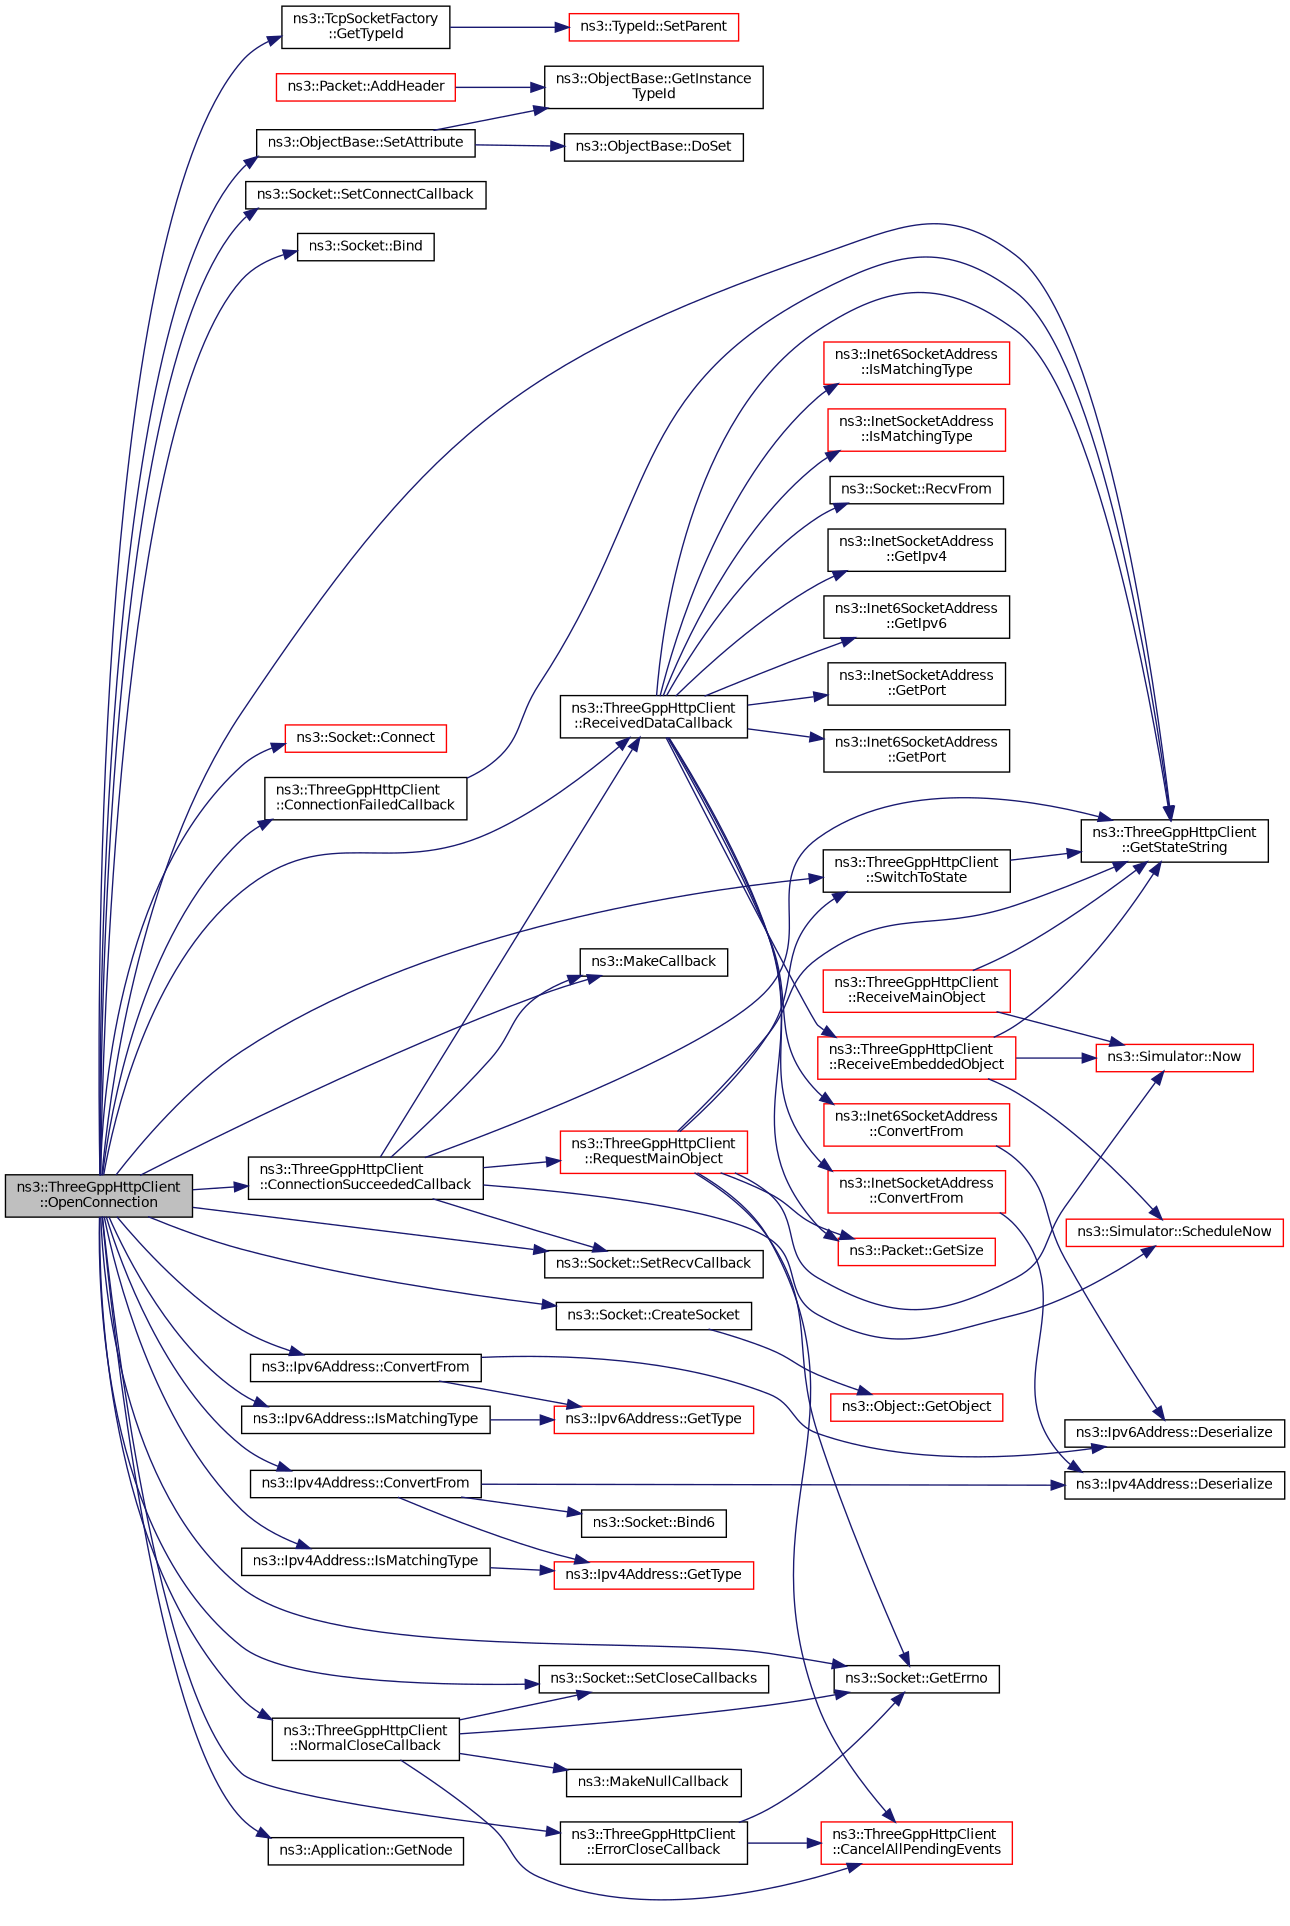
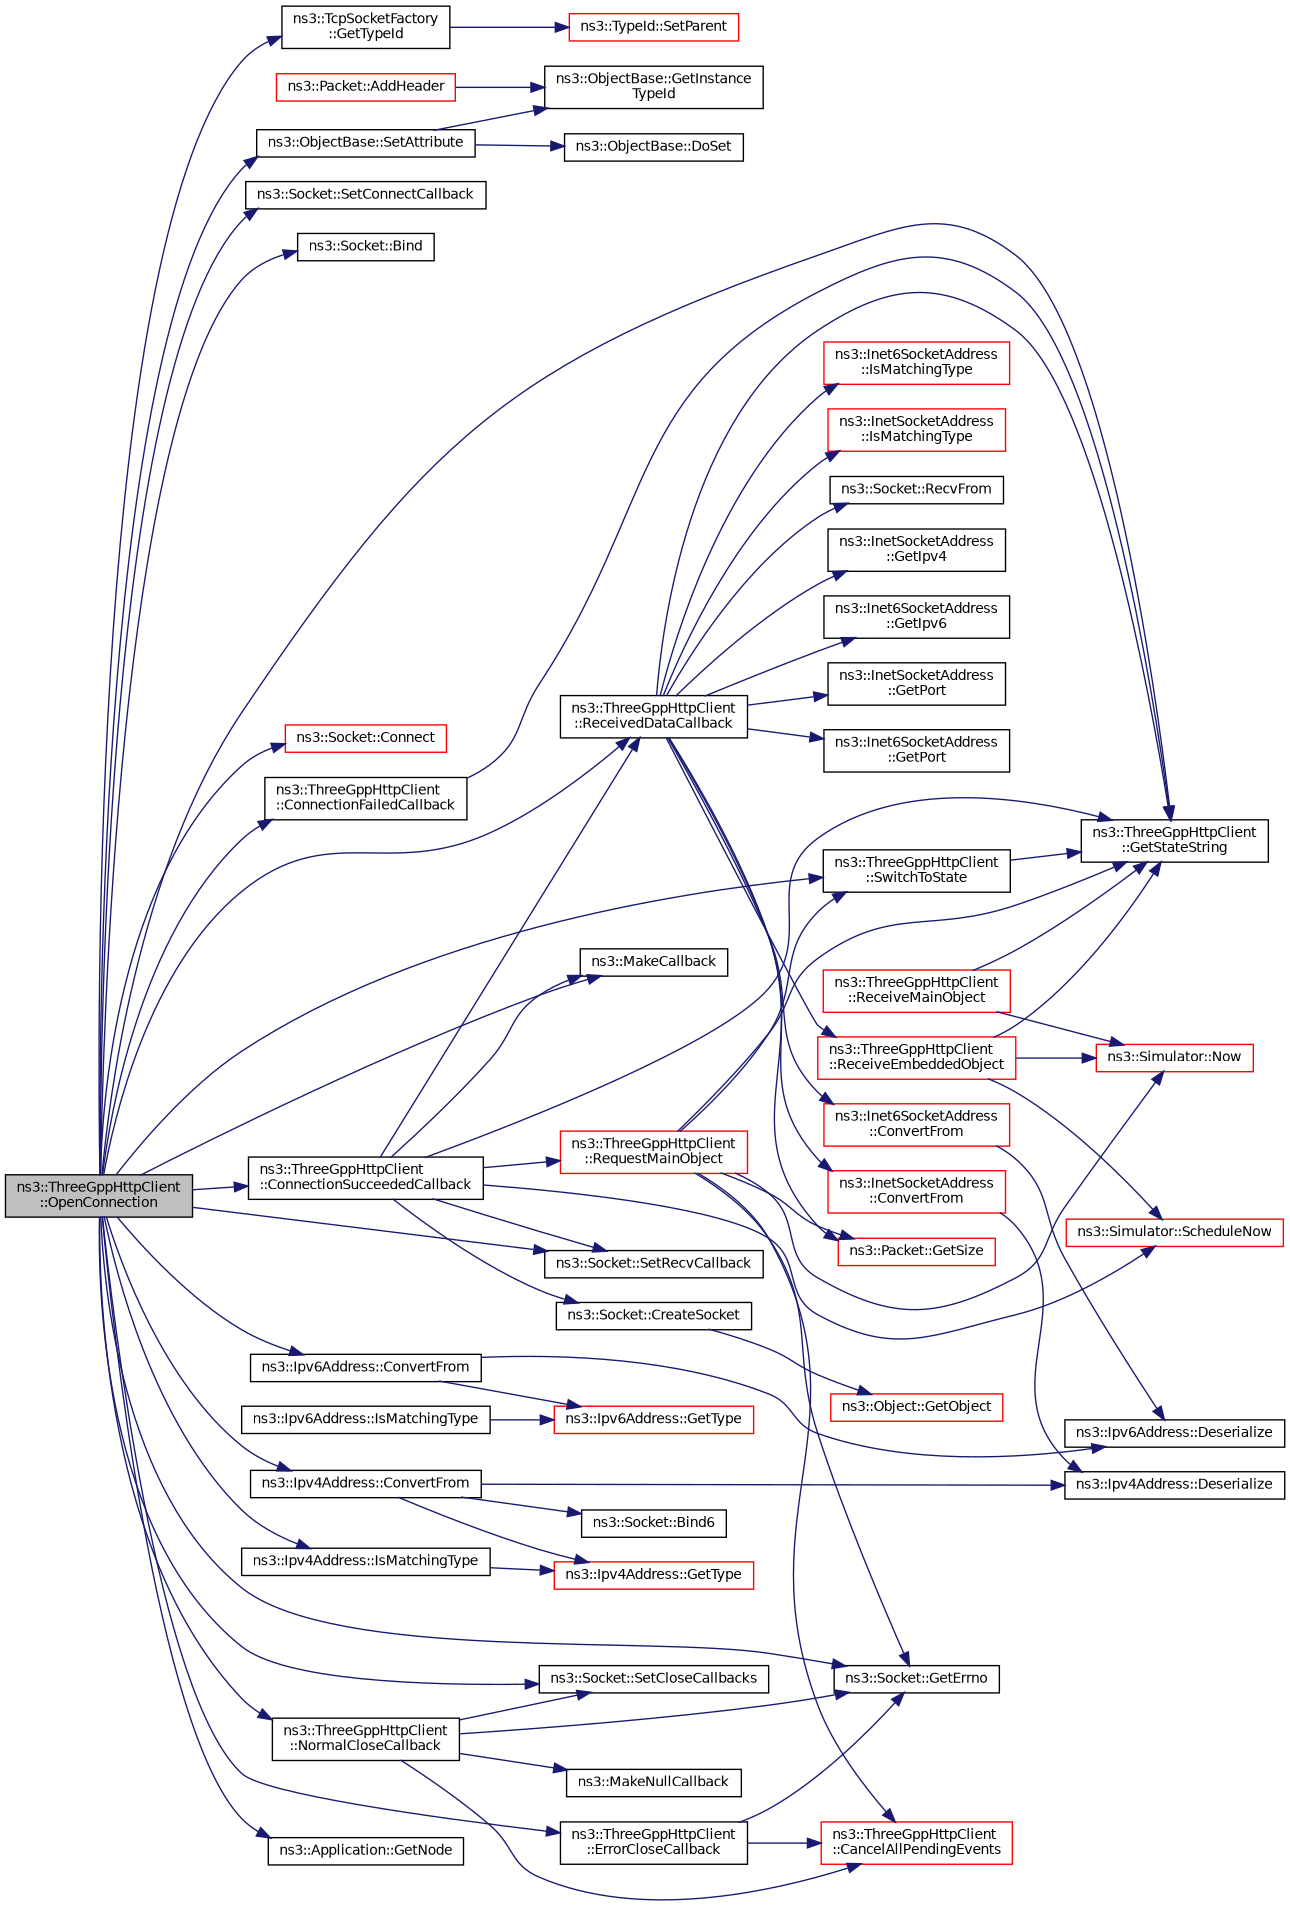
edge "ns3::ThreeGppHttpClient ::OpenConnection" -> "ns3::Socket::CreateSocket": now "ns3::ThreeGppHttpClient ::ConnectionSucceededCallback" -> "ns3::Socket::CreateSocket"
edge "ns3::ThreeGppHttpClient ::OpenConnection" -> "ns3::Ipv6Address::IsMatchingType": removed
